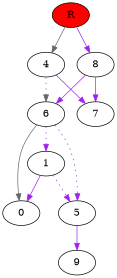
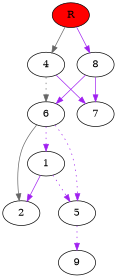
node "0": label "0" -> "2"
edge "5" -> "9": style solid -> dotted
